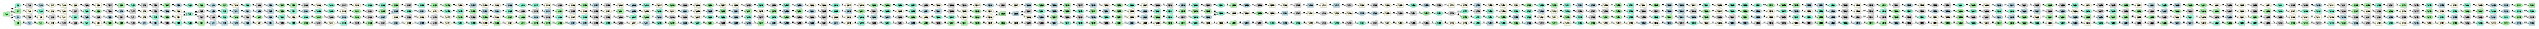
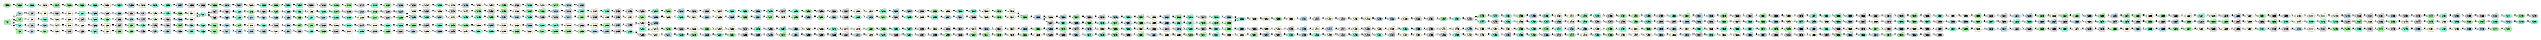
edge "S206" -> "S210": reversed
node "S594": removed
